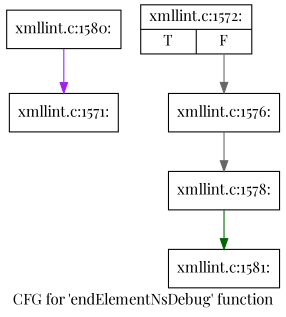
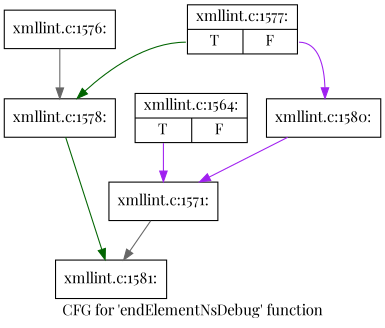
node "xmllint.c:1572:": removed
node "xmllint.c:1577:": added
node "xmllint.c:1564:": added
edge "xmllint.c:1571:" -> "xmllint.c:1581:": added
